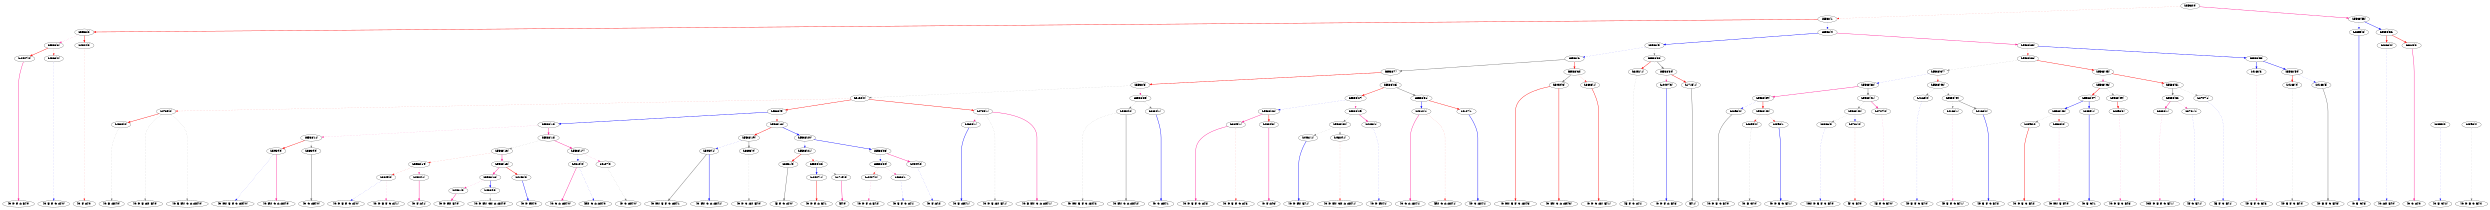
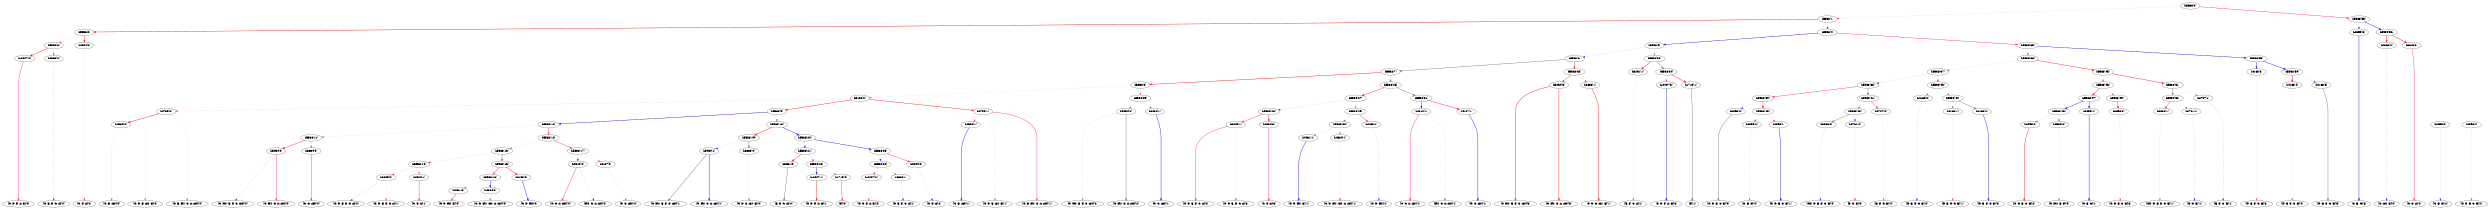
edge "L5538(42)" -> "L3336(0)": style dotted -> bold
